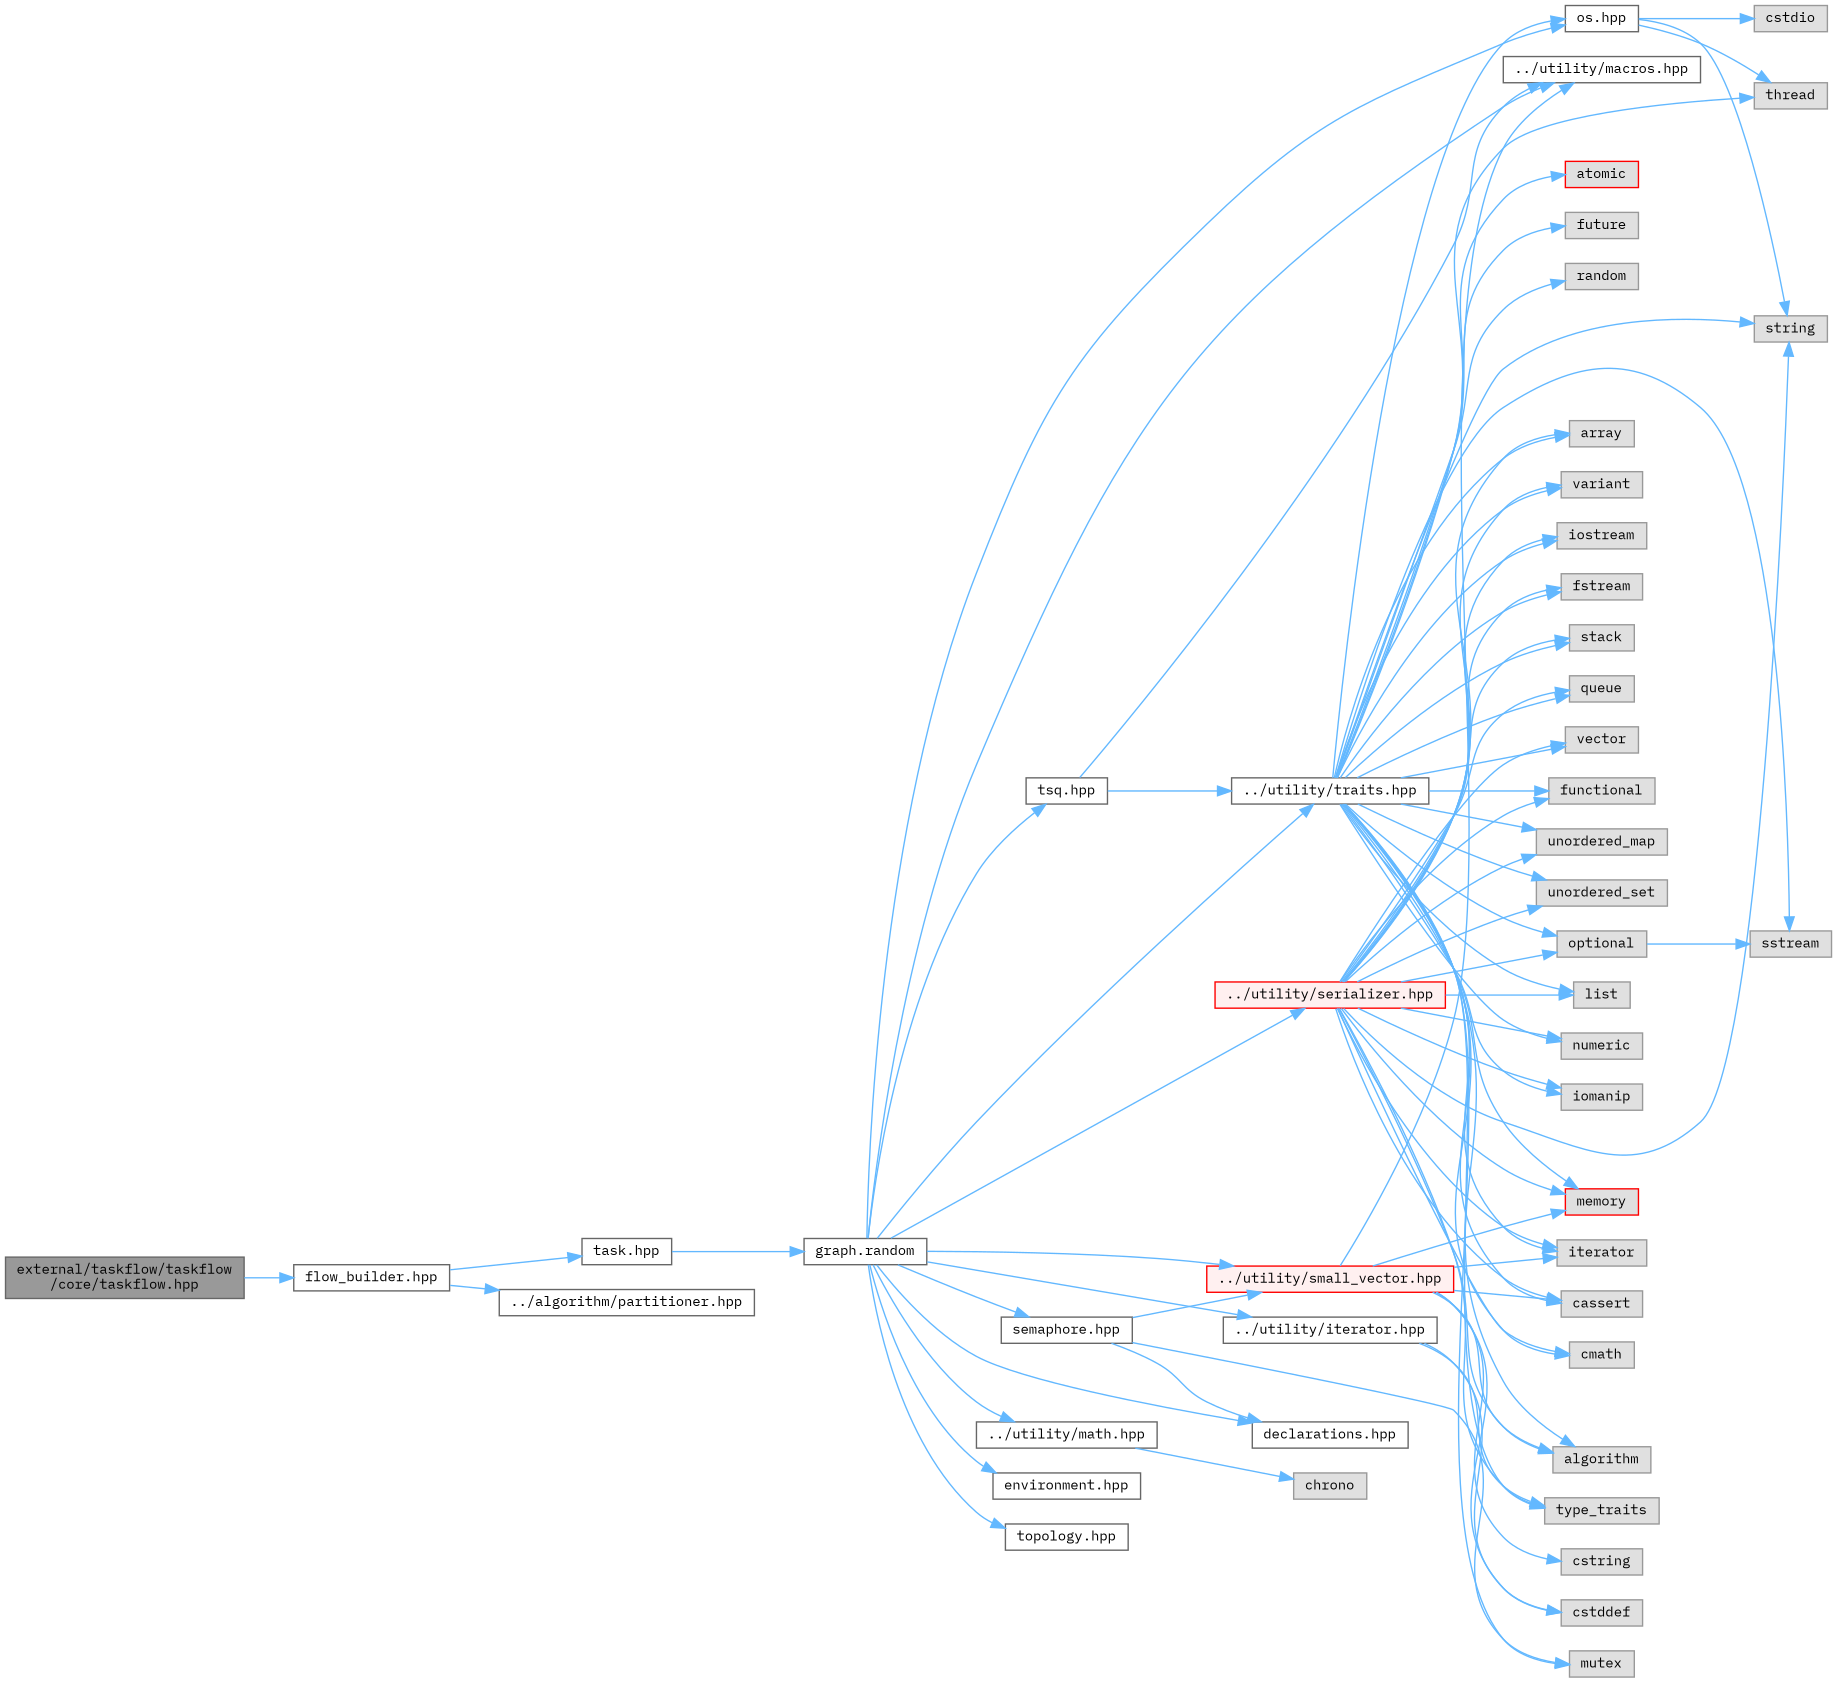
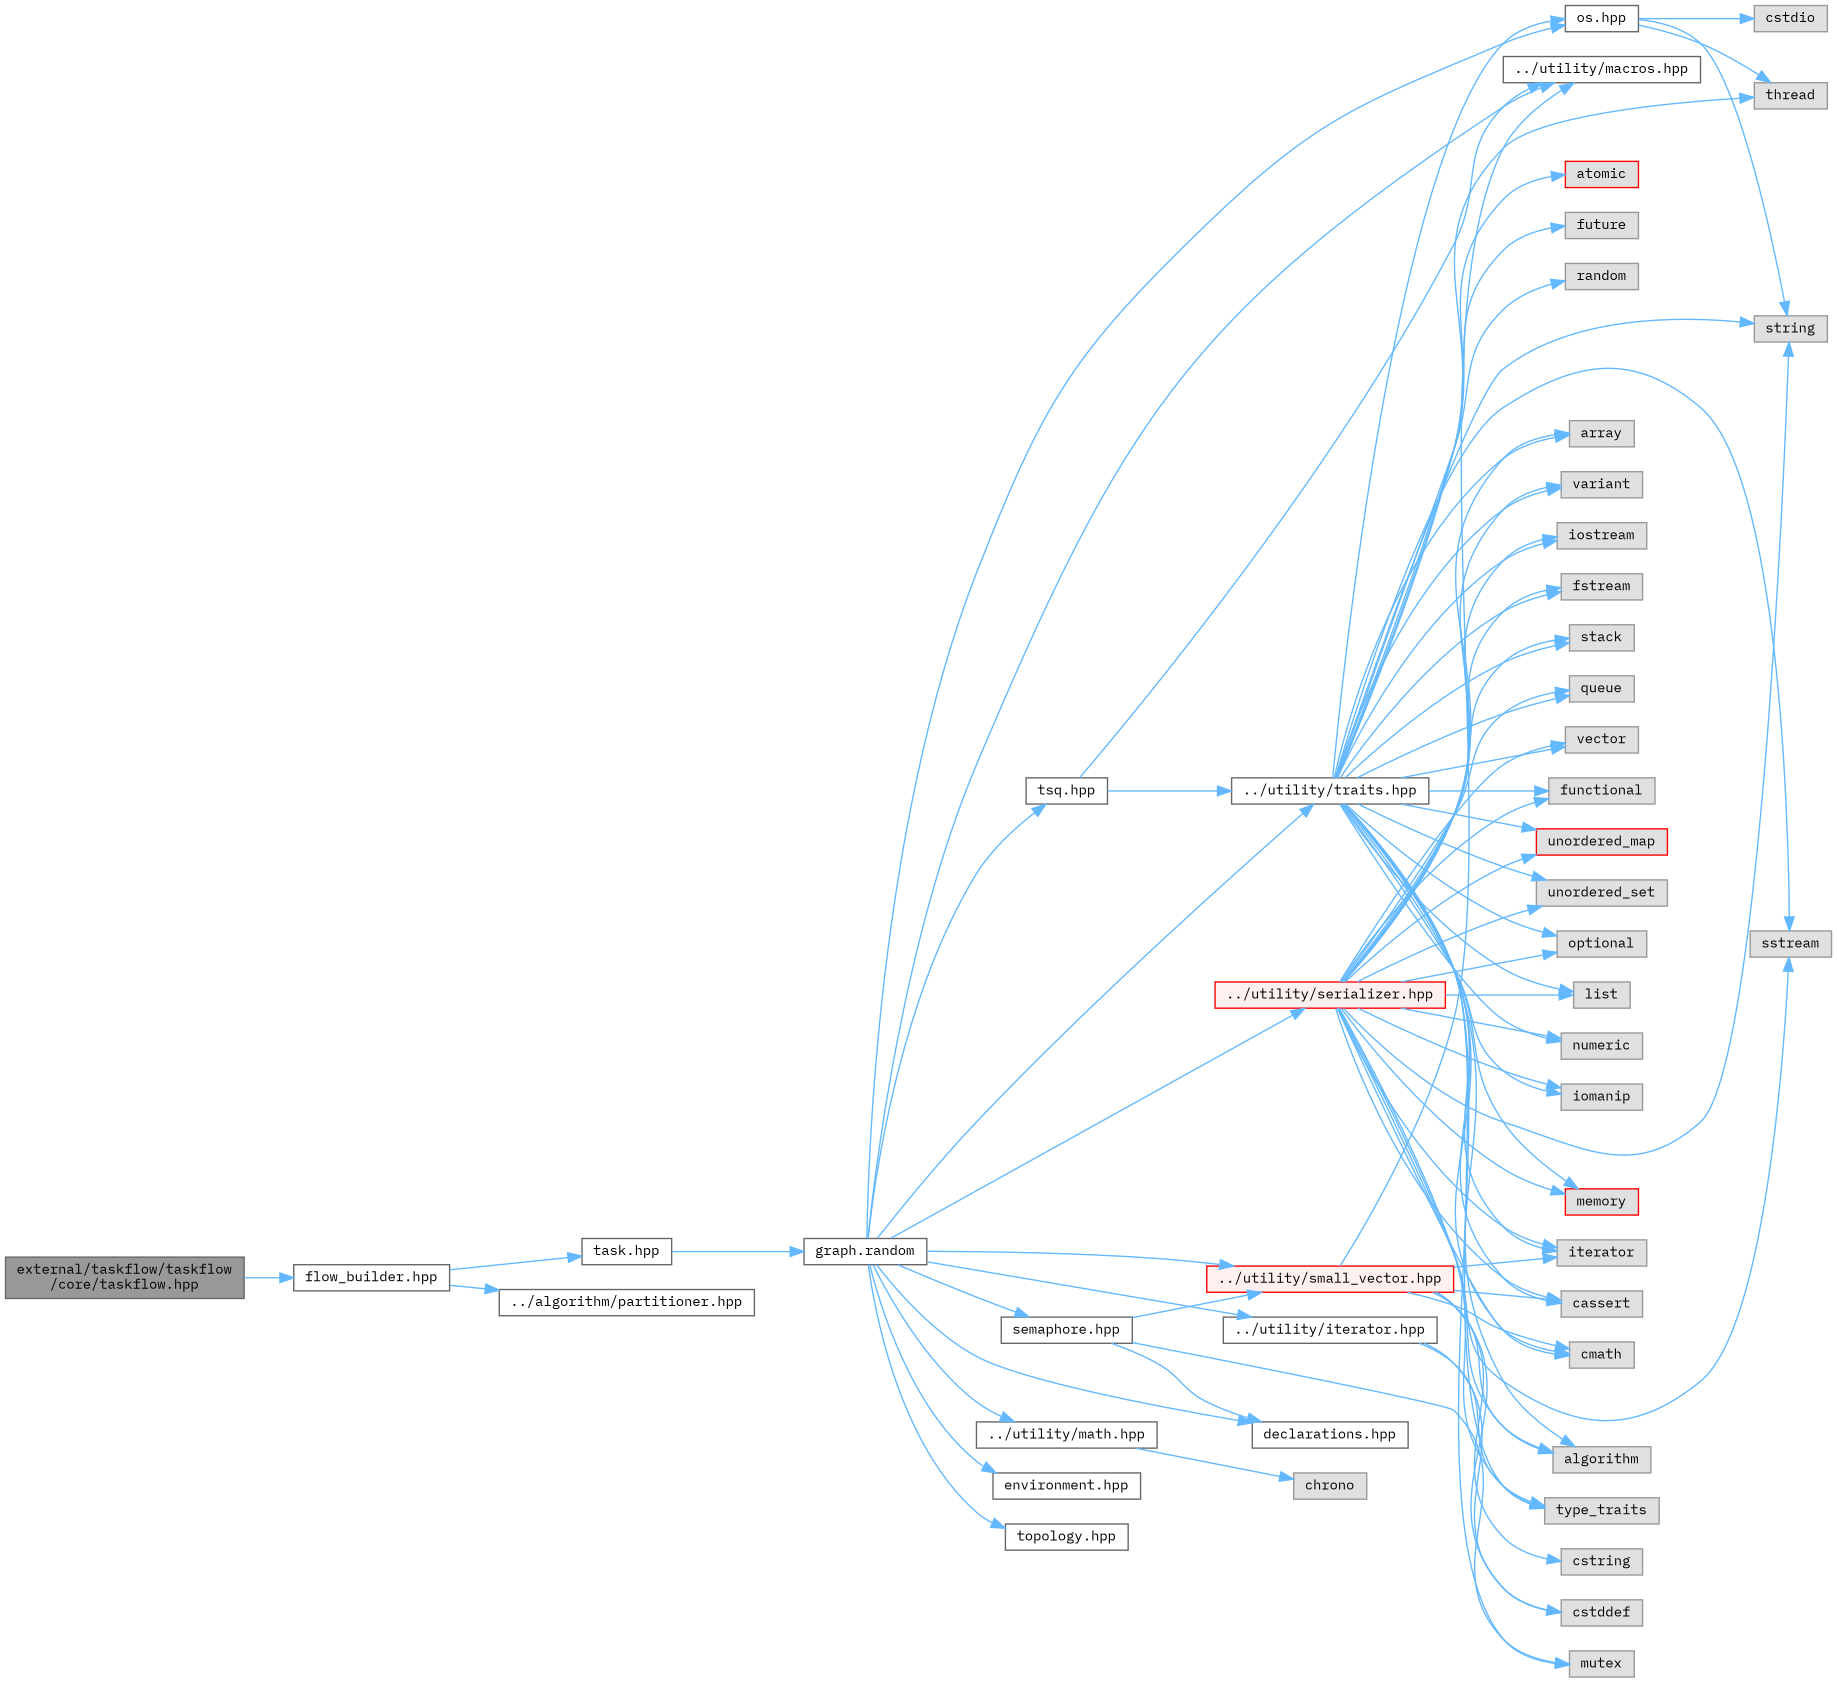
node "unordered_map": color grey60 -> red
edge "optional" -> "sstream": now "../utility/serializer.hpp" -> "sstream"
edge "../utility/small_vector.hpp" -> "memory": now "../utility/small_vector.hpp" -> "cmath"
